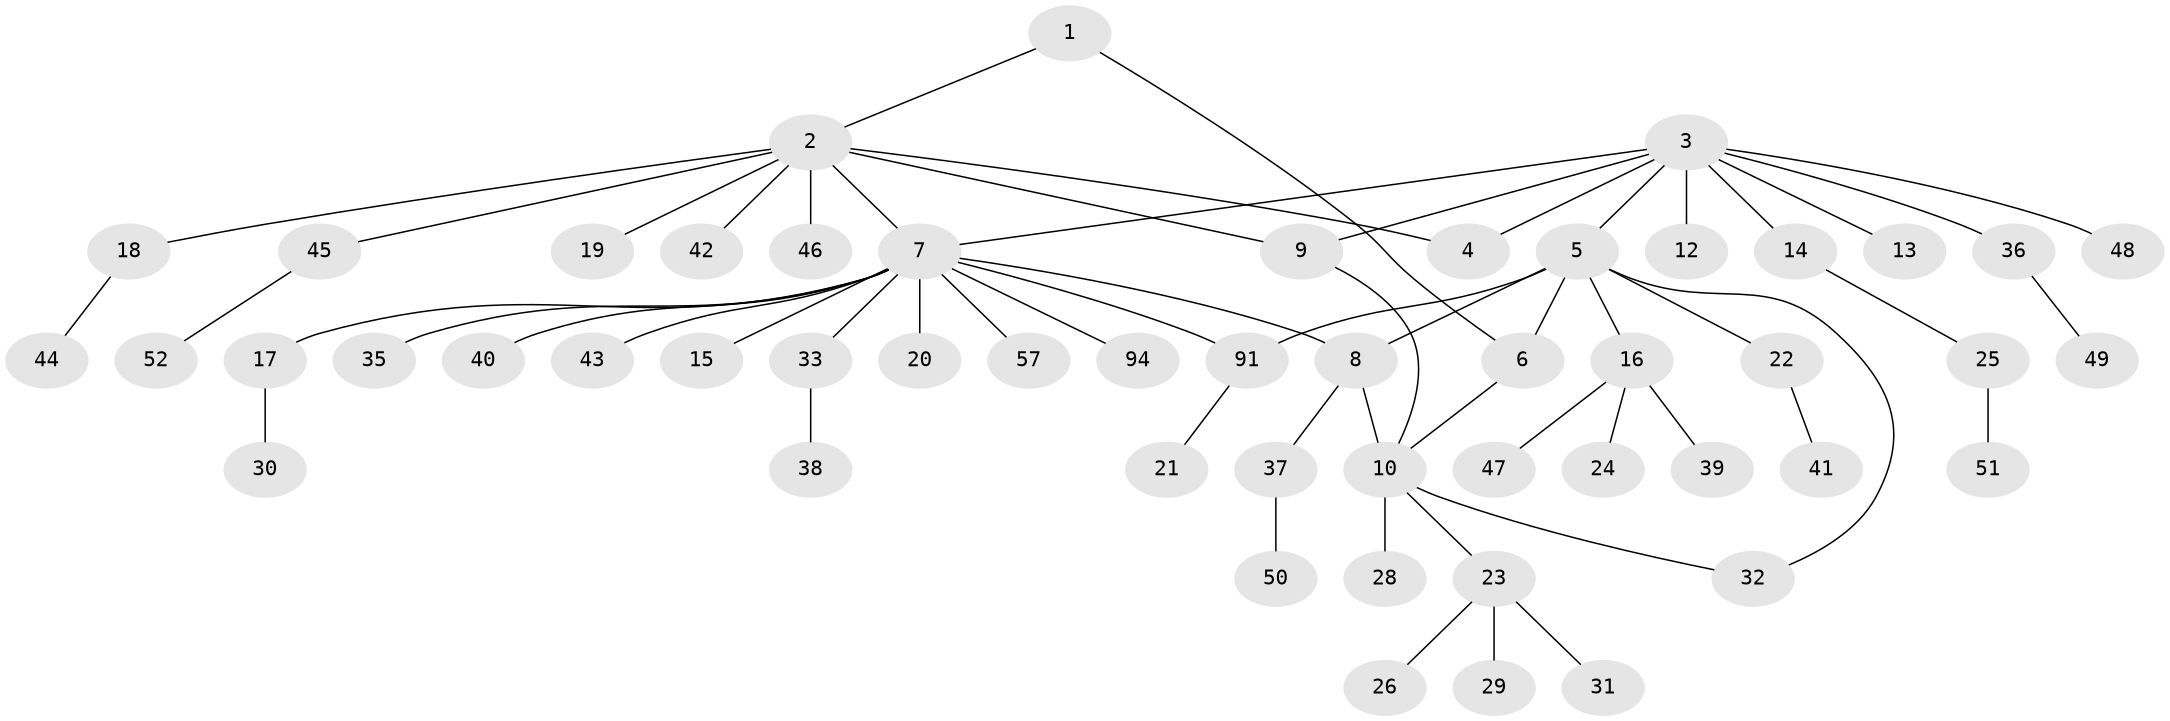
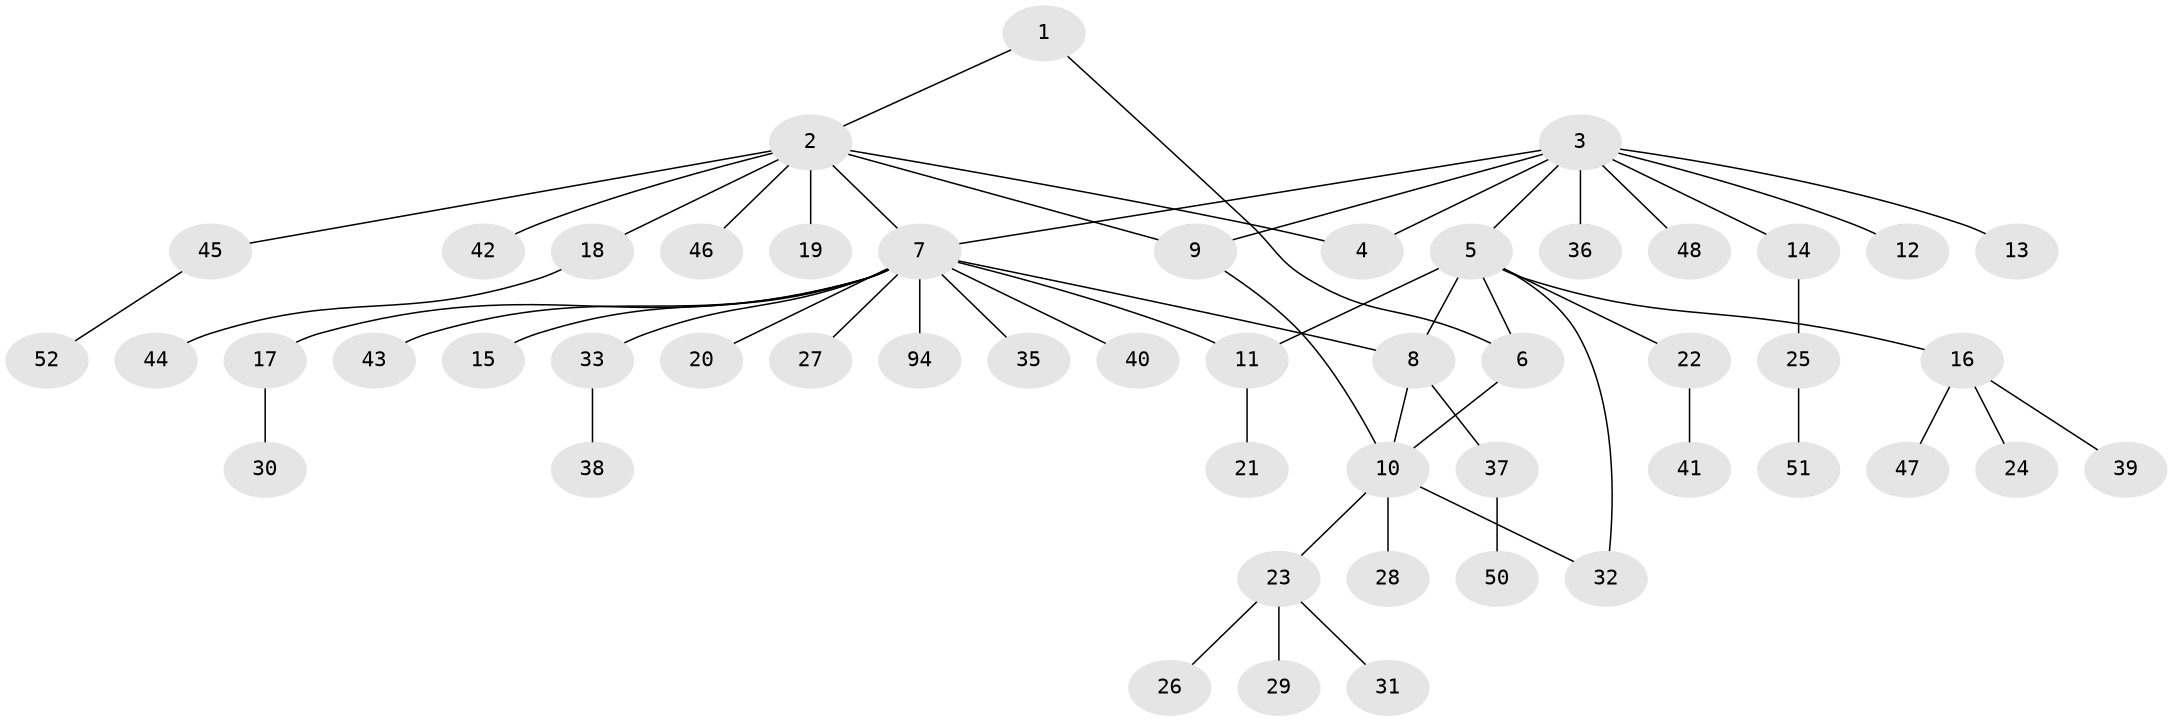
node "57": label "57" -> "27"
node "91": label "91" -> "11"
node "49": removed
